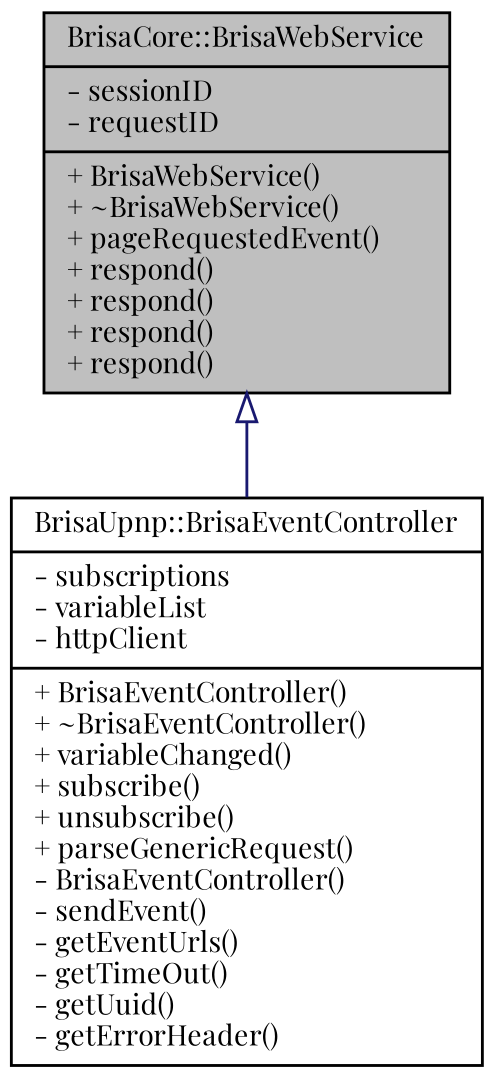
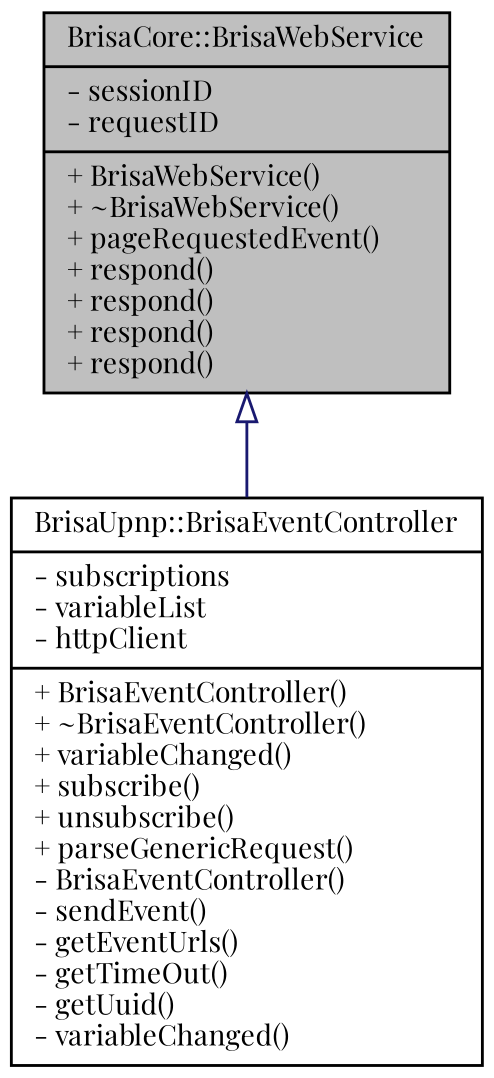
node "BrisaUpnp::BrisaEventController": text "- getErrorHeader()" -> "- variableChanged()"
